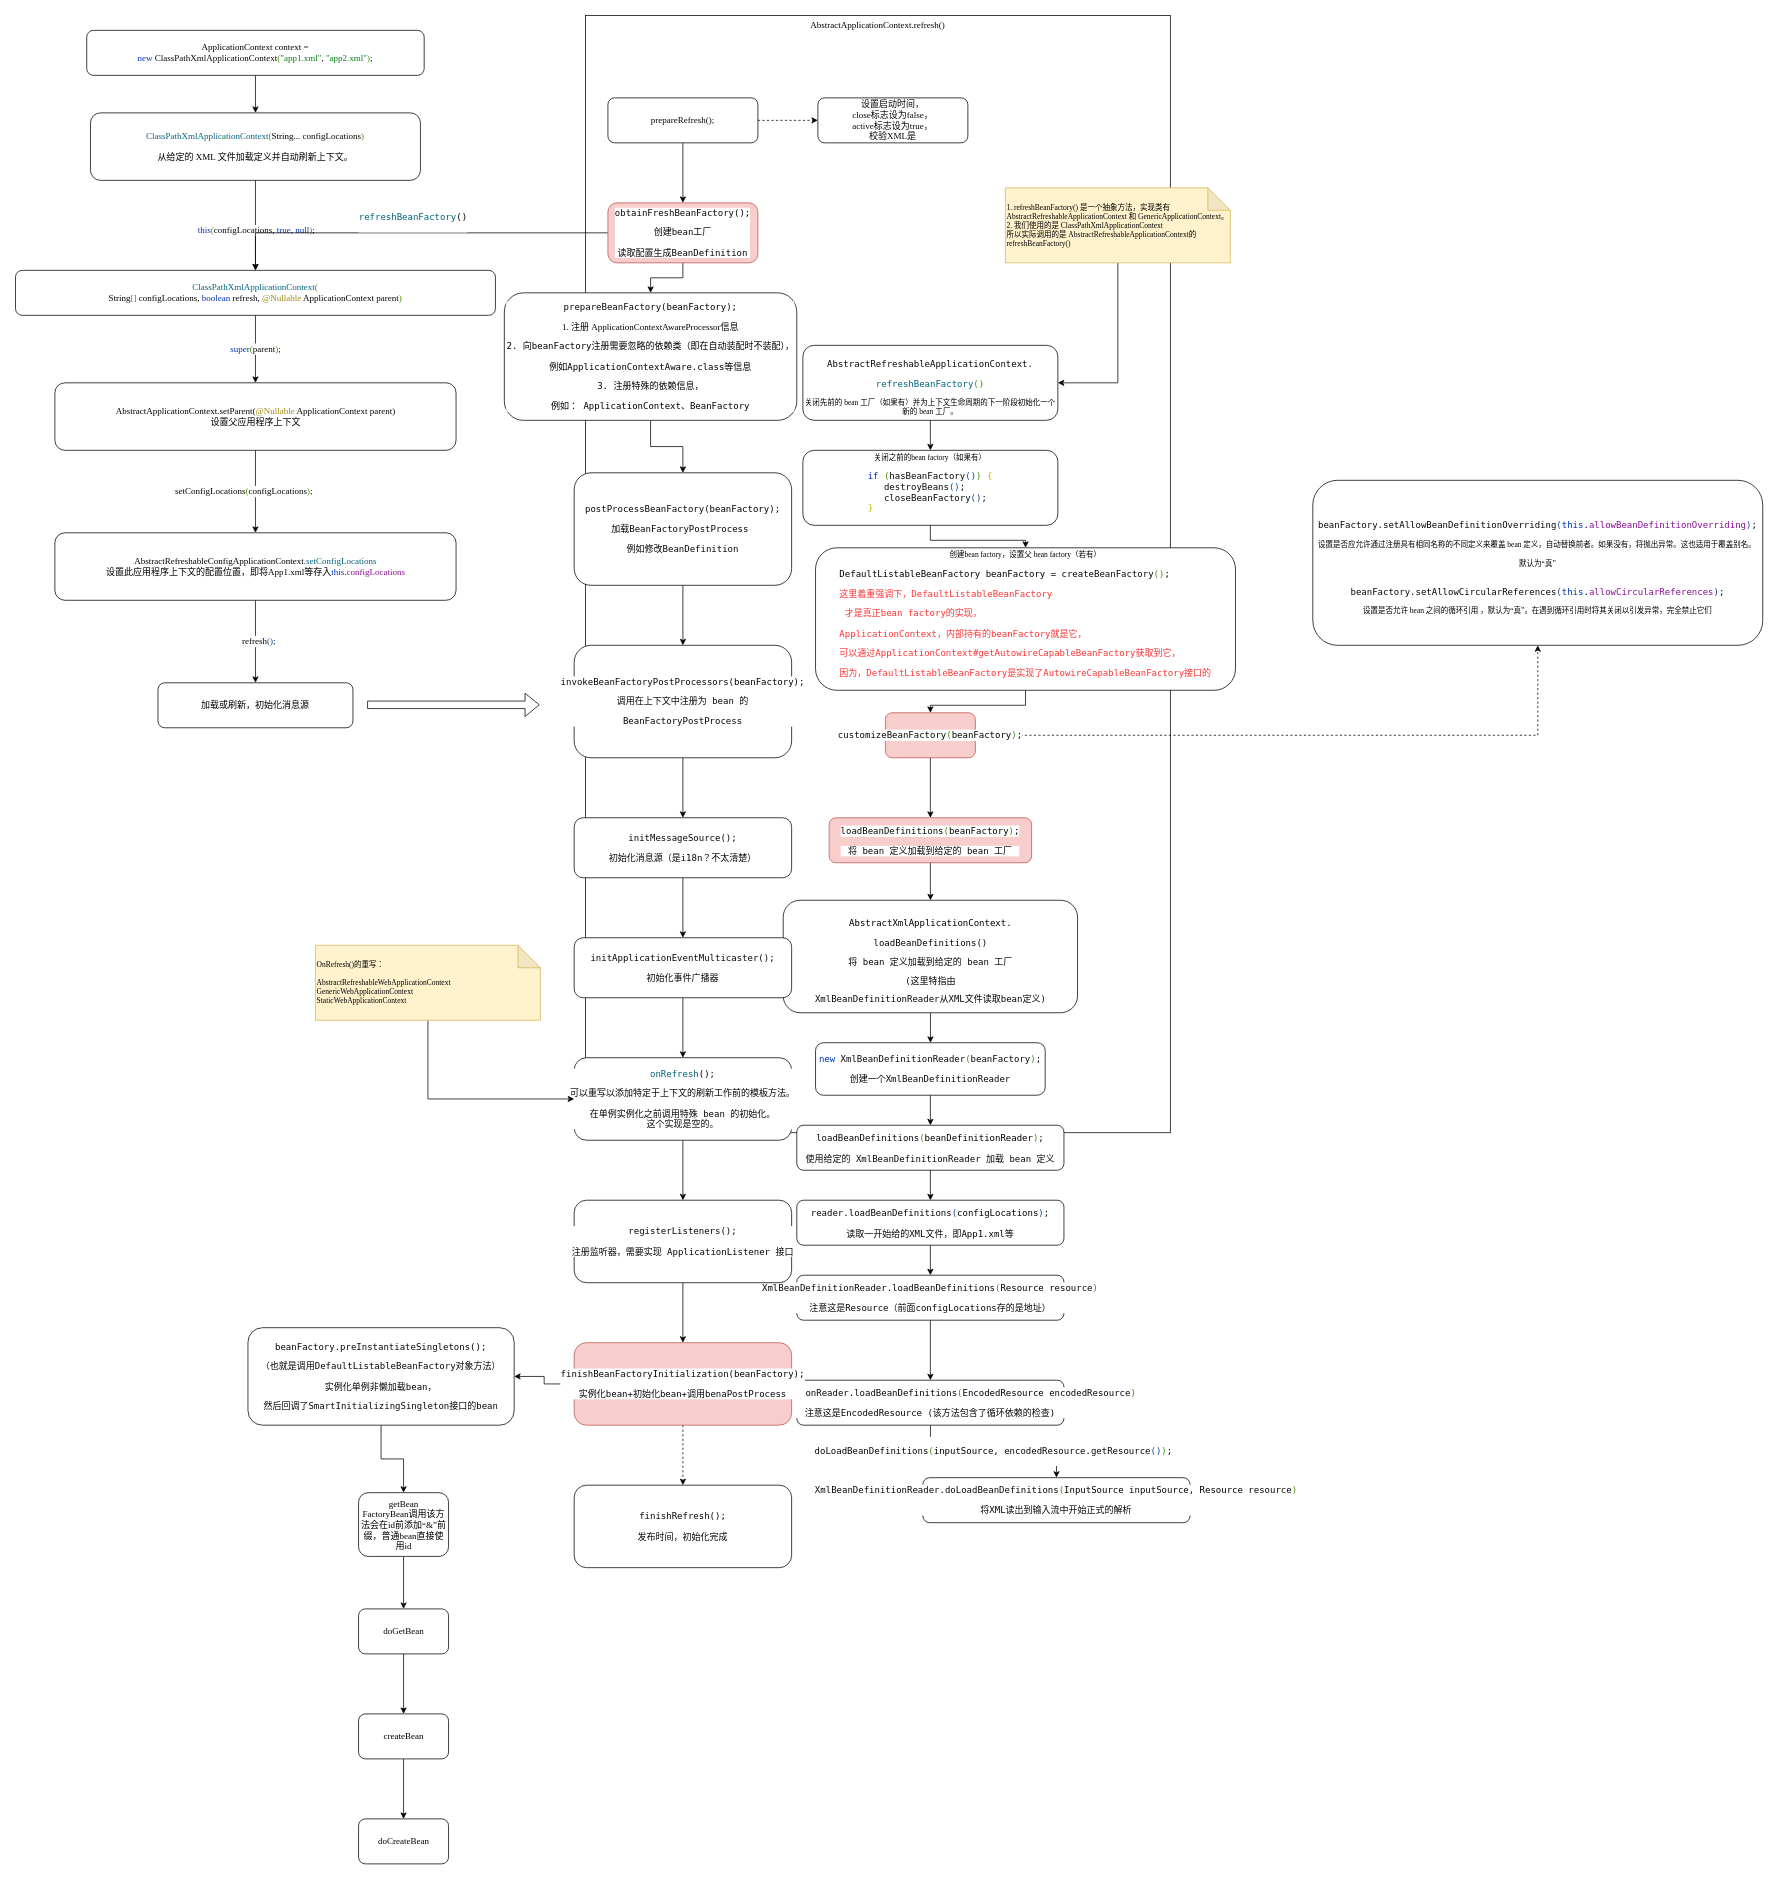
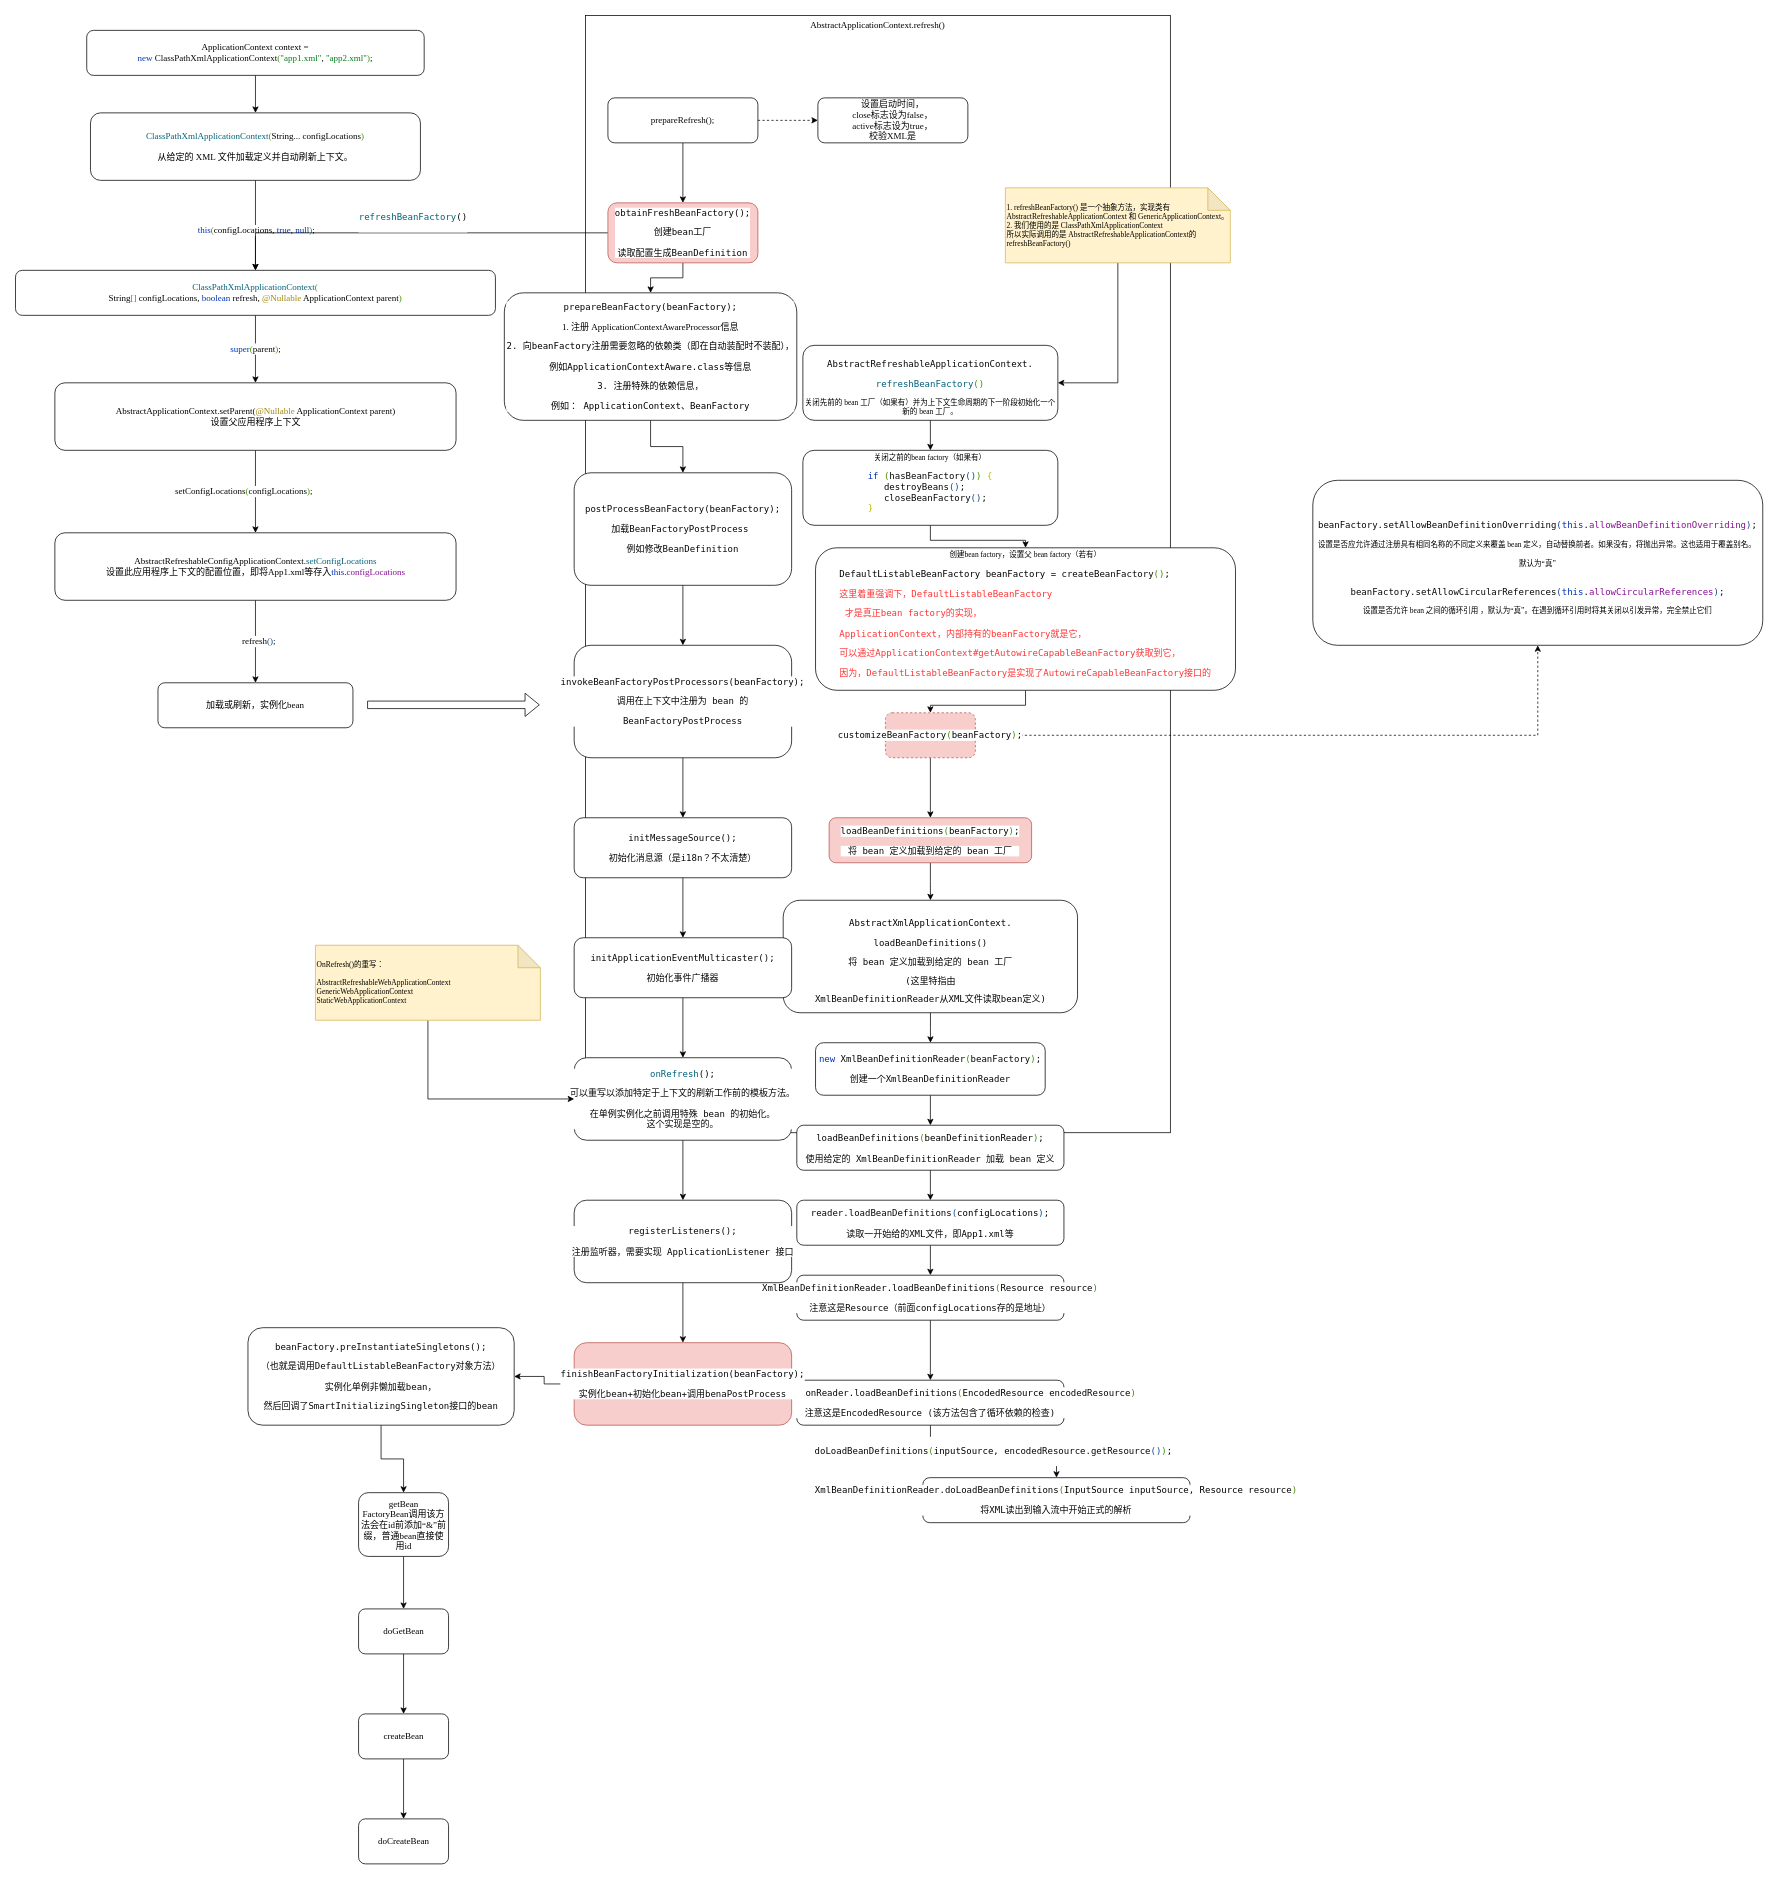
node "加载或刷新，初始化消息源": label "加载或刷新，初始化消息源" -> "加载或刷新，实例化bean"
node "customizeBeanFactory(beanFactory);": style solid -> dashed
edge "finishBeanFactoryInitialization(beanFactory);实例化bean+初始化bean+调用benaPostProcess" -> "finishRefresh();发布时间，初始化完成": removed
node "finishRefresh();发布时间，初始化完成": removed
